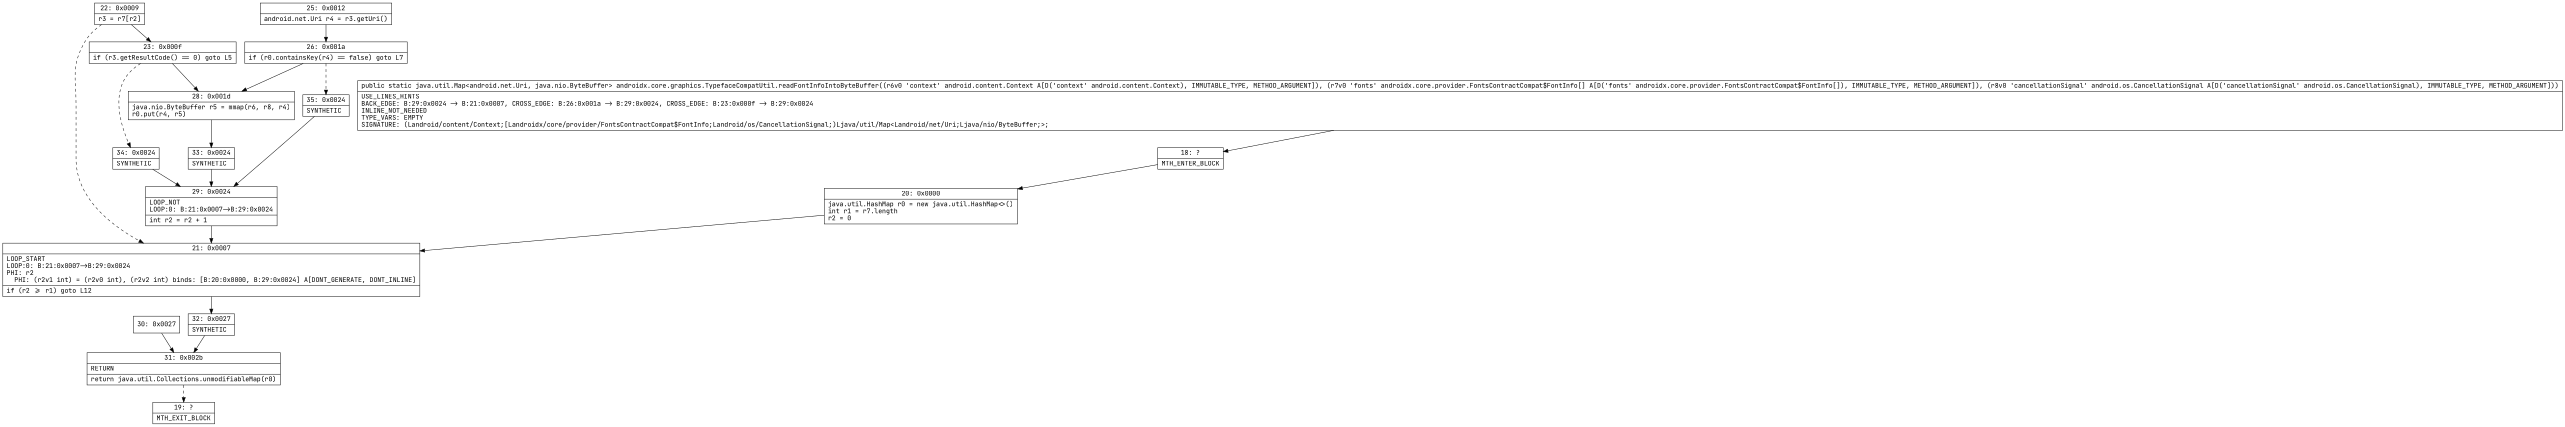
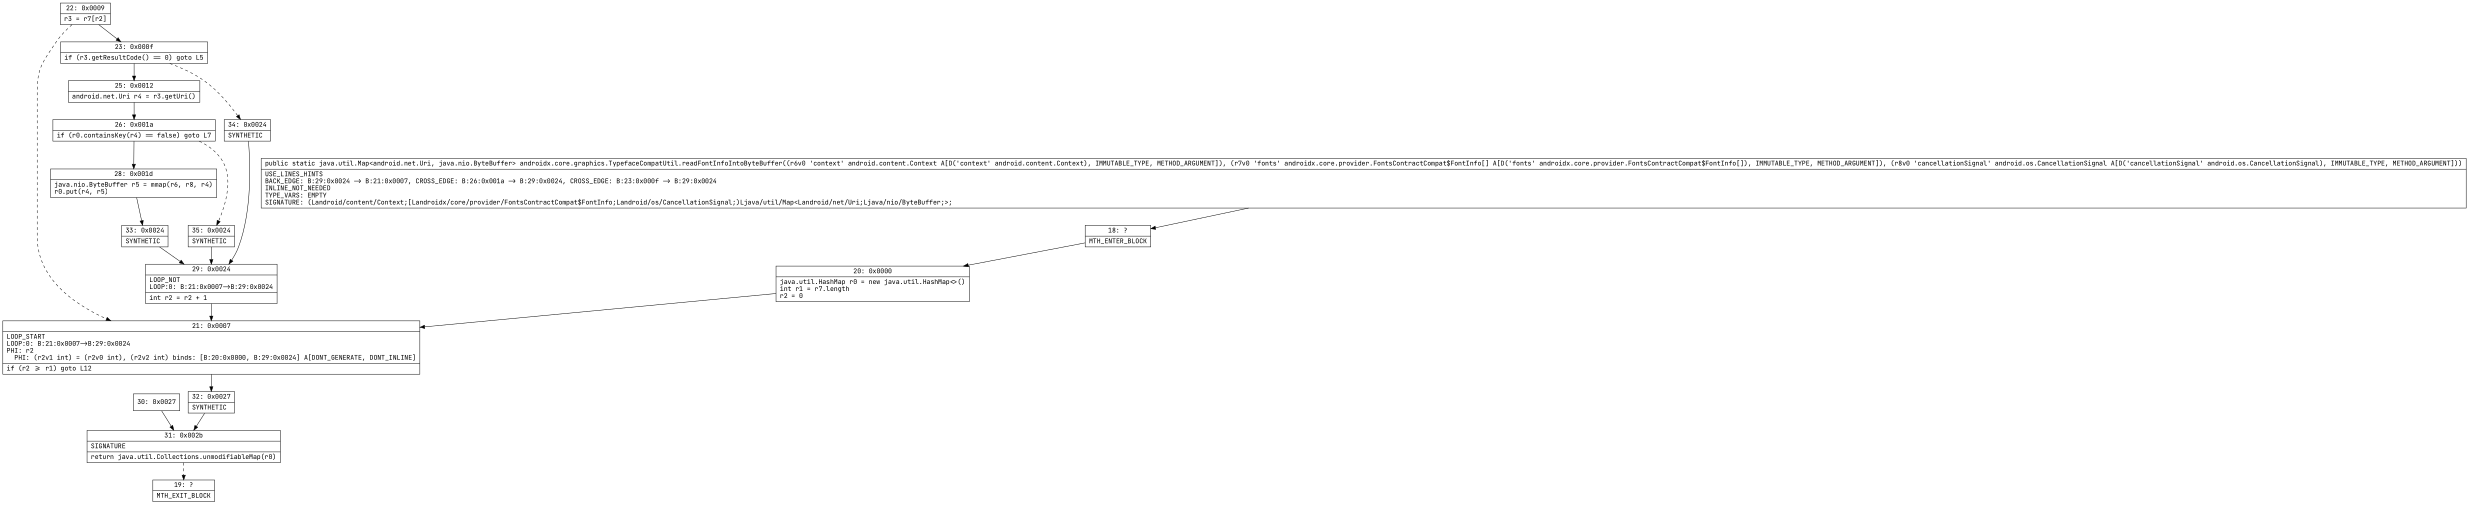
edge "23: 0x000f" -> "28: 0x001d": now "23: 0x000f" -> "25: 0x0012"
node "31: 0x002b": text "RETURN" -> "SIGNATURE"
